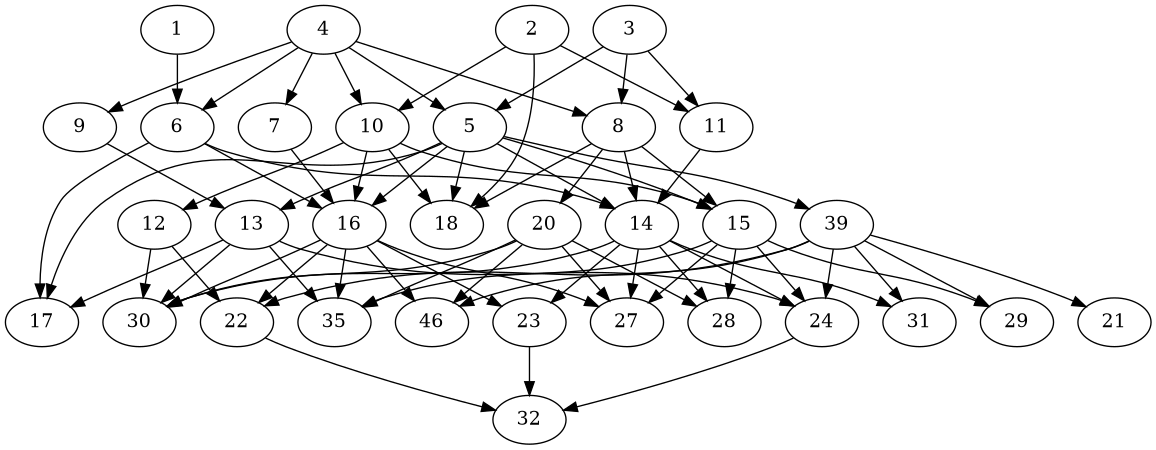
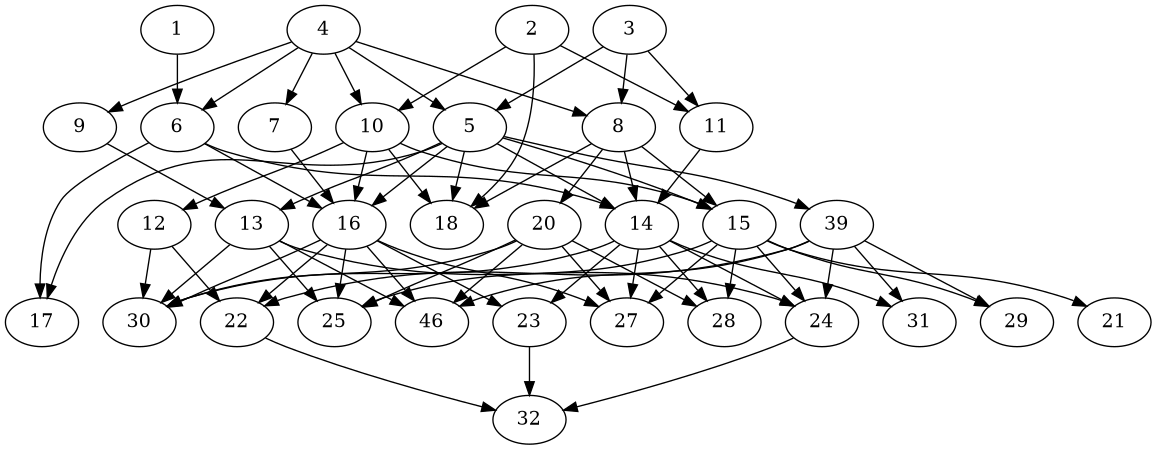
edge "39" -> "21": now "15" -> "21"
edge "13" -> "17": now "13" -> "46"
node "35": label "35" -> "25"
